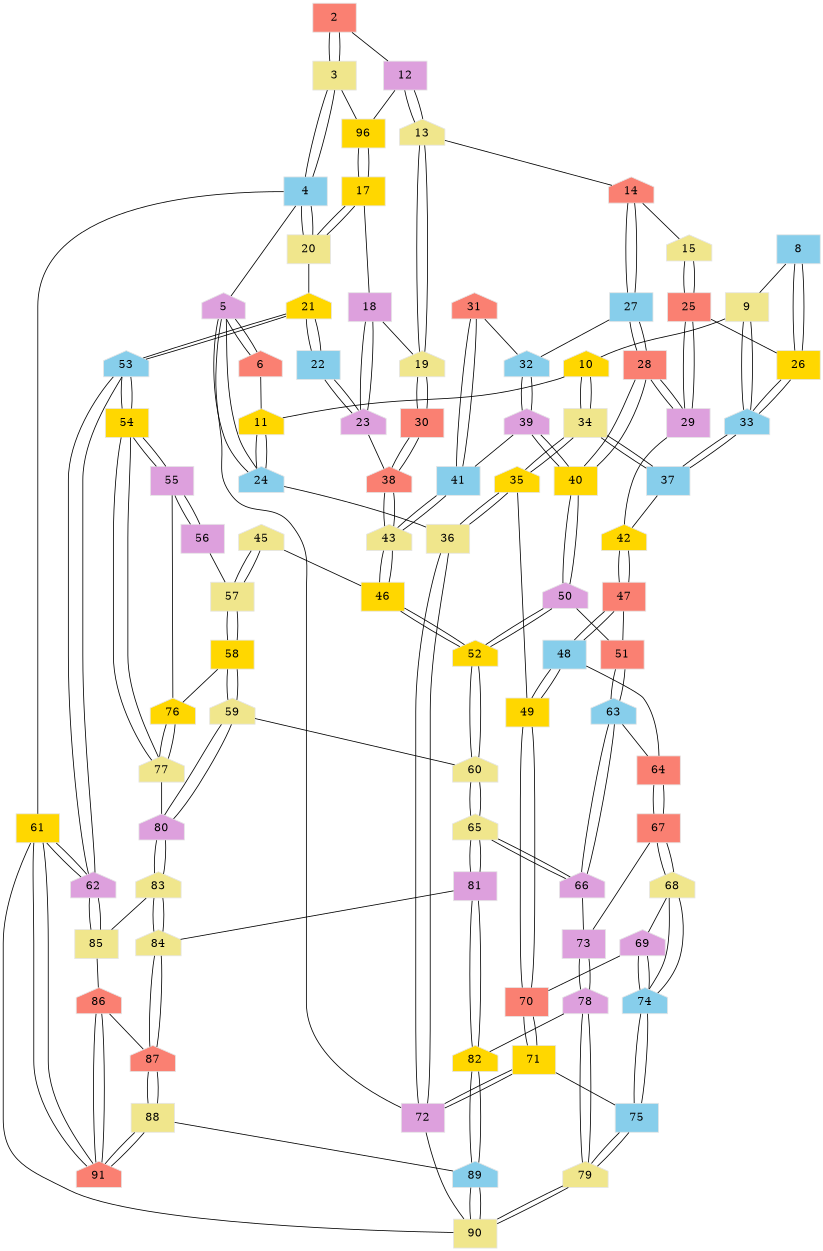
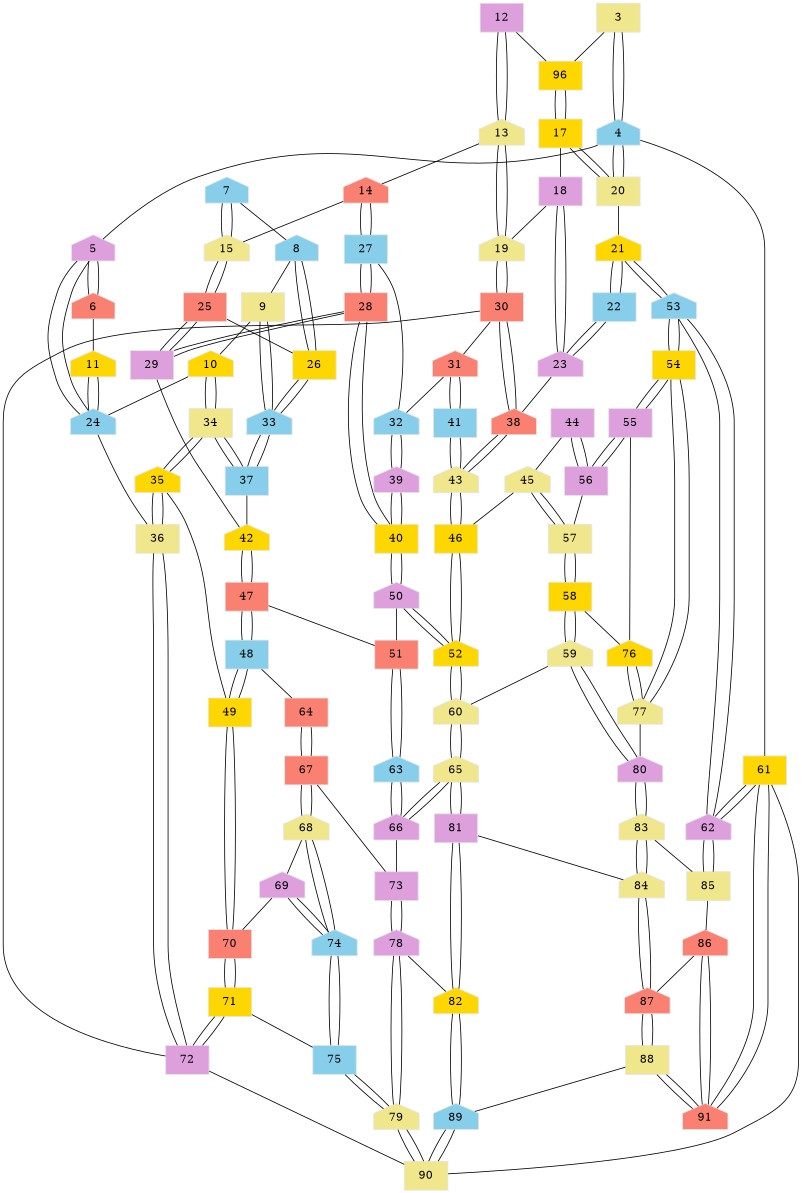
node "2": removed
node "7": added
node "4": shape box -> house
node "8": shape box -> house
edge "30" -- "31": added
edge "10" -- "11": now "10" -- "24"
node "44": added
edge "39" -- "41": removed
edge "5" -- "72": now "30" -- "72"
edge "63" -- "64": removed
